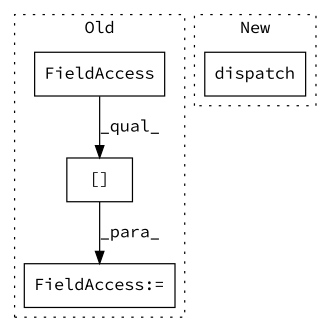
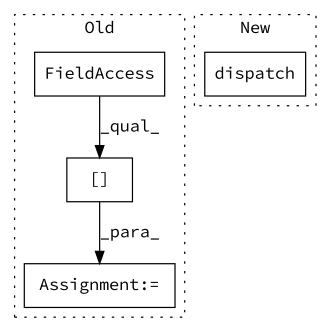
node "FieldAccess:=": label "FieldAccess:=" -> "Assignment:="
